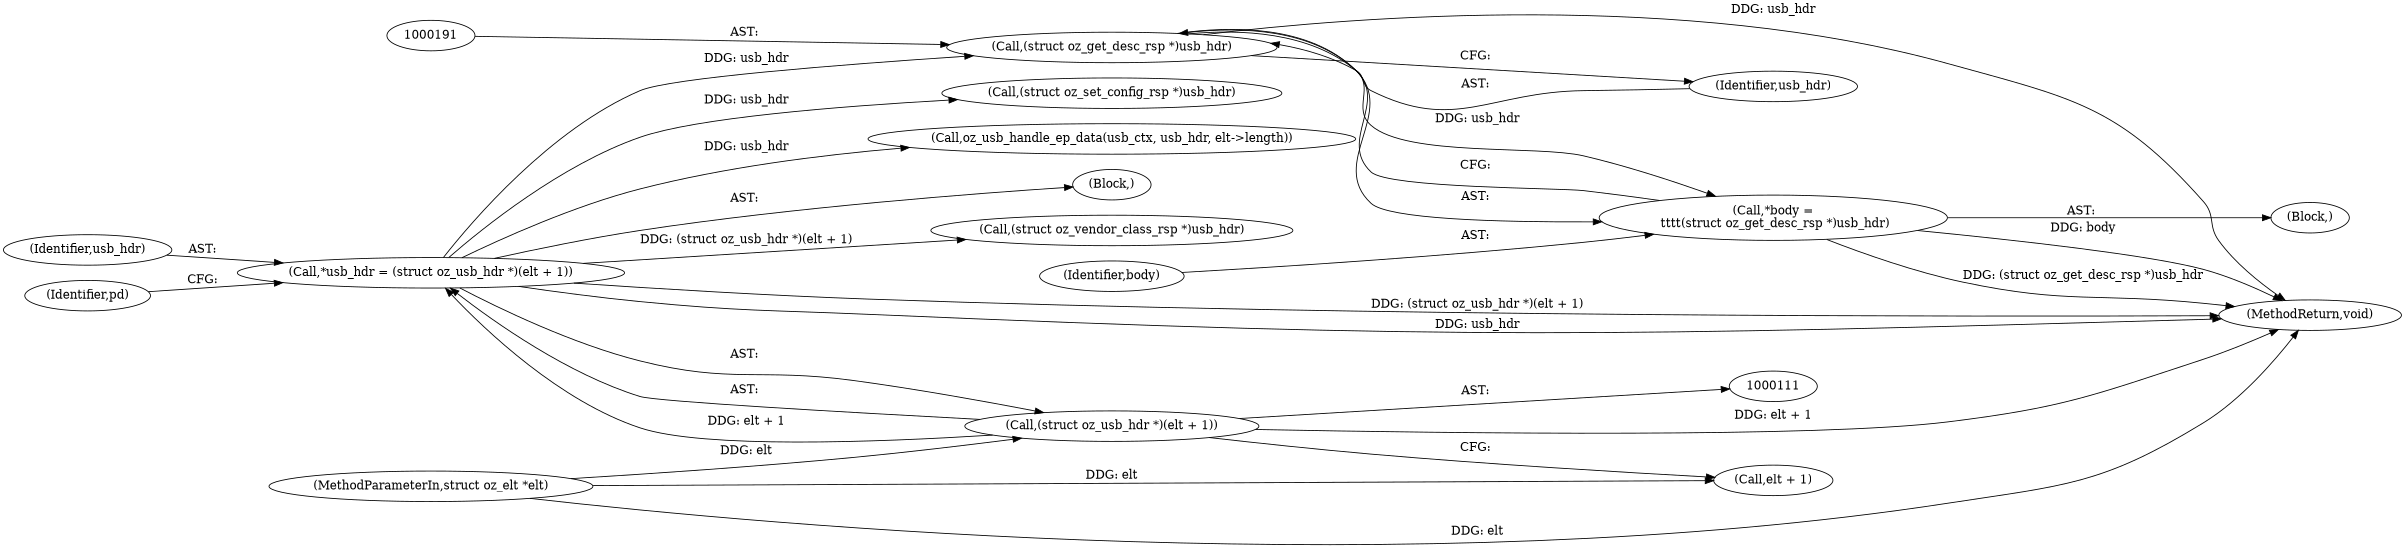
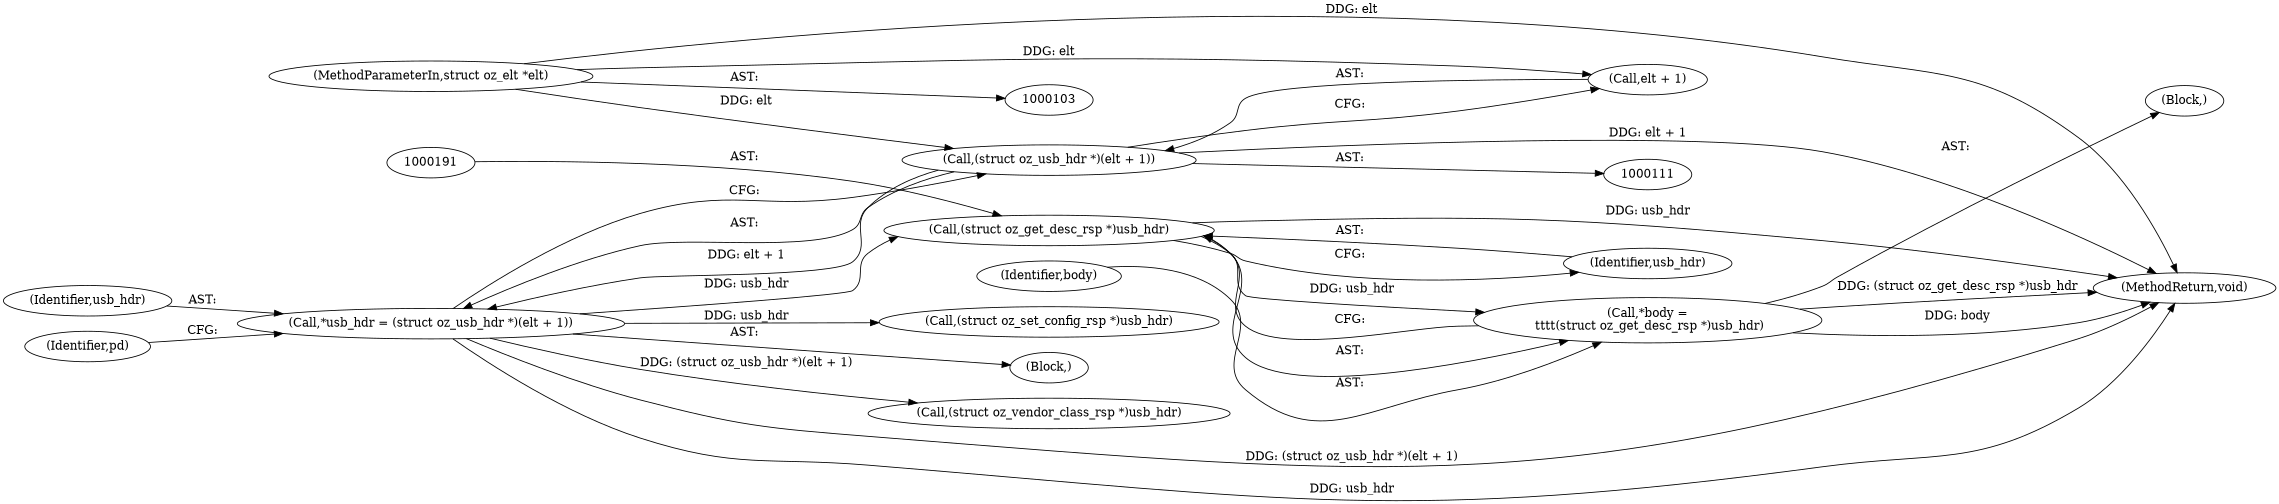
edge "(Call,elt + 1)" -> "(Call,(struct oz_usb_hdr *)(elt + 1))": added, label "AST:"
node "1000103": added
node "(Call,oz_usb_handle_ep_data(usb_ctx, usb_hdr, elt->length))": removed
edge "(Call,*usb_hdr = (struct oz_usb_hdr *)(elt + 1))" -> "(Call,(struct oz_usb_hdr *)(elt + 1))": label "AST: " -> "CFG: "
